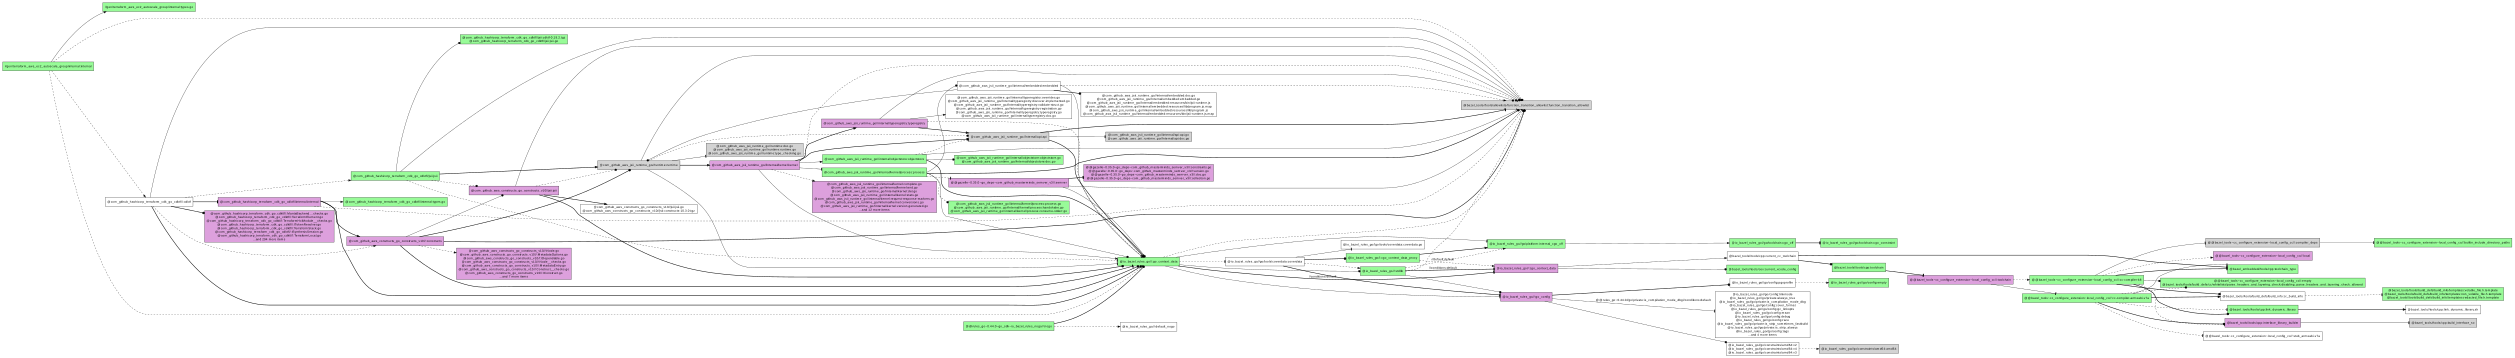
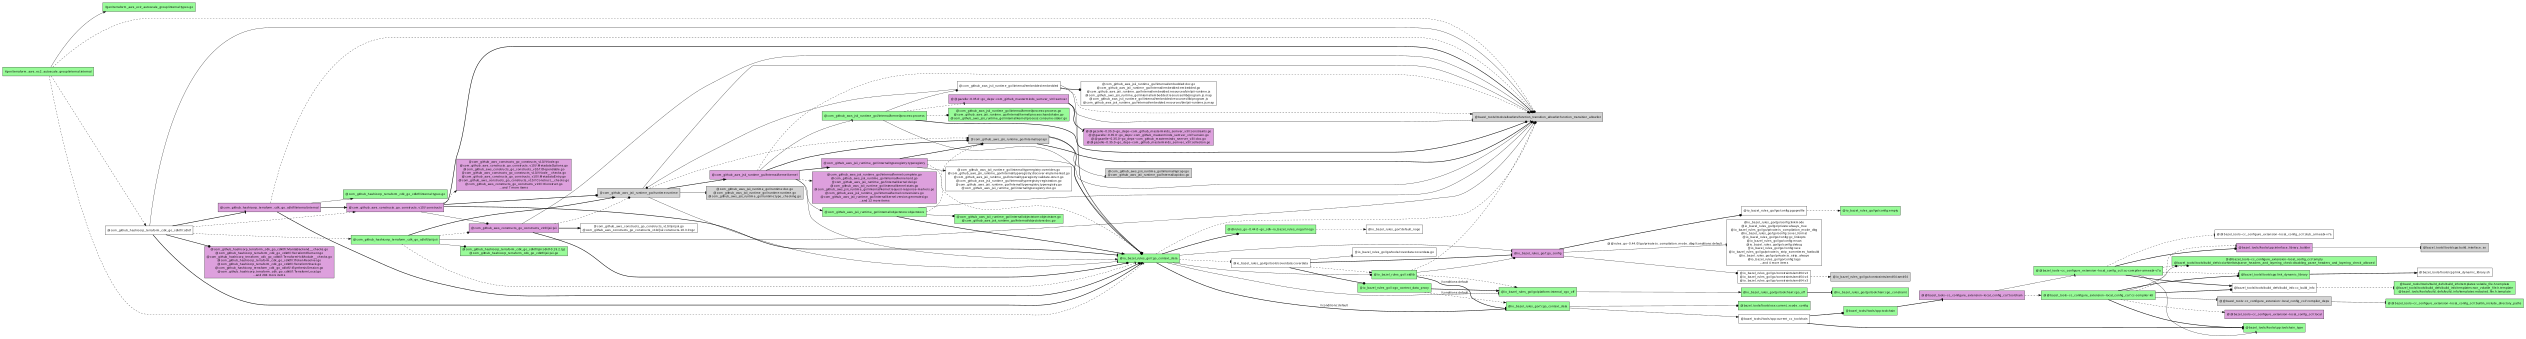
edge "@io_bazel_rules_go//:cgo_context_data_proxy" -> "@io_bazel_rules_go//:cgo_context_data": label "//default:default" -> "//conditions:default"
node "@io_bazel_rules_go//:cgo_context_data": fillcolor plum -> palegreen
node "@bazel_embedded//tools/cpp:toolchain_type": label "@bazel_embedded//tools/cpp:toolchain_type" -> "@bazel_tools//tools/cpp:toolchain_type"
edge "@@rules_go~0.44.0~go_sdk~io_bazel_rules_nogo//:nogo" -> "@io_bazel_rules_go//:go_context_data": reversed
